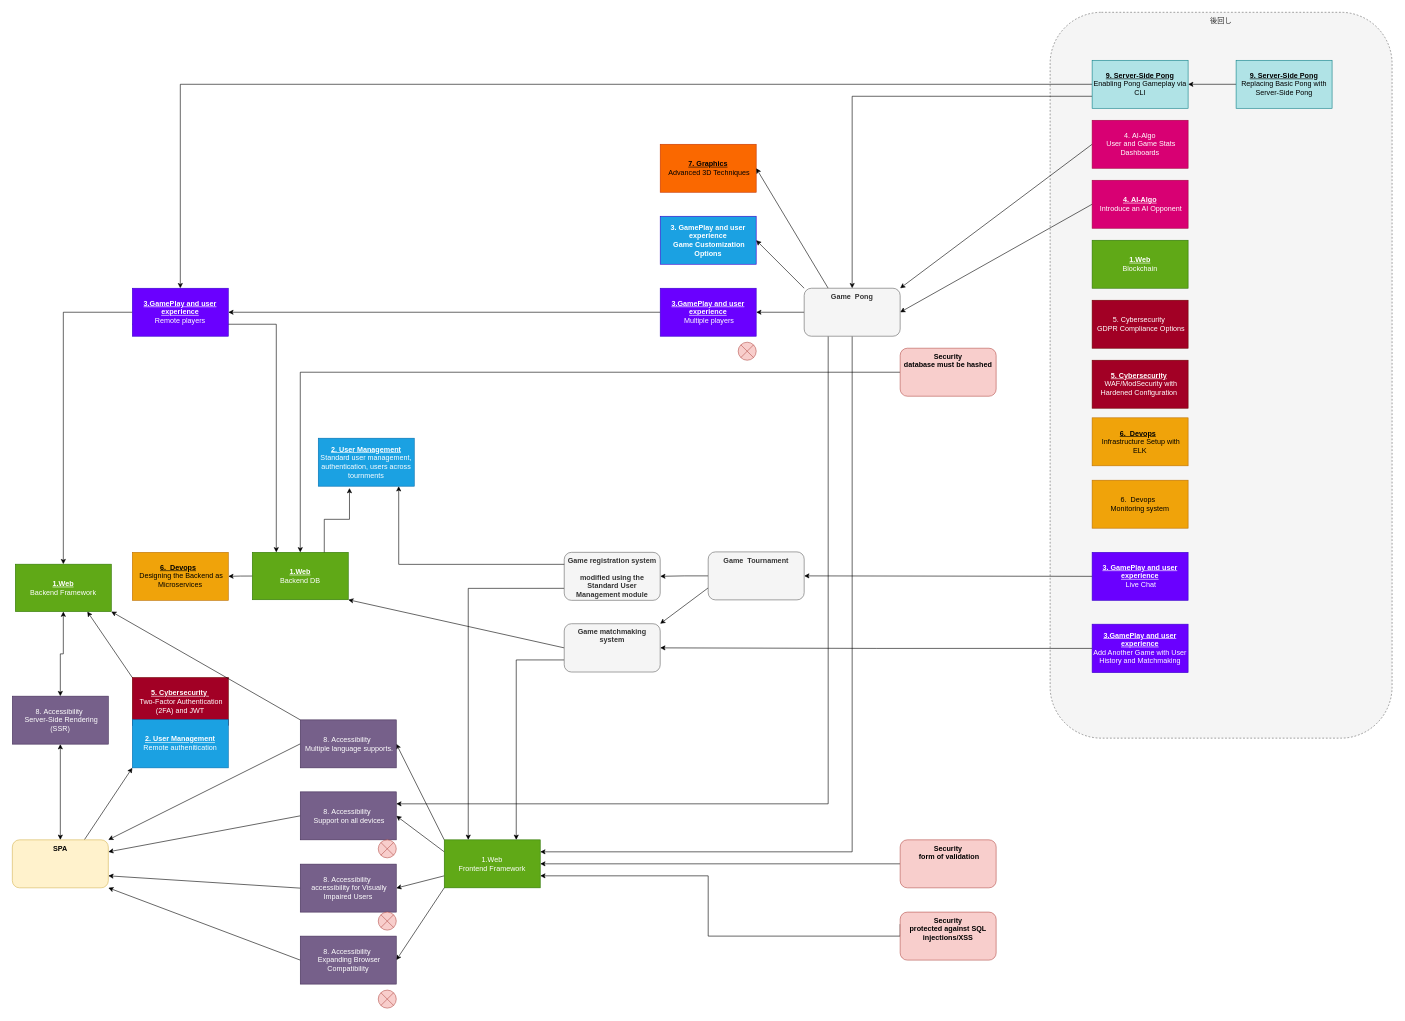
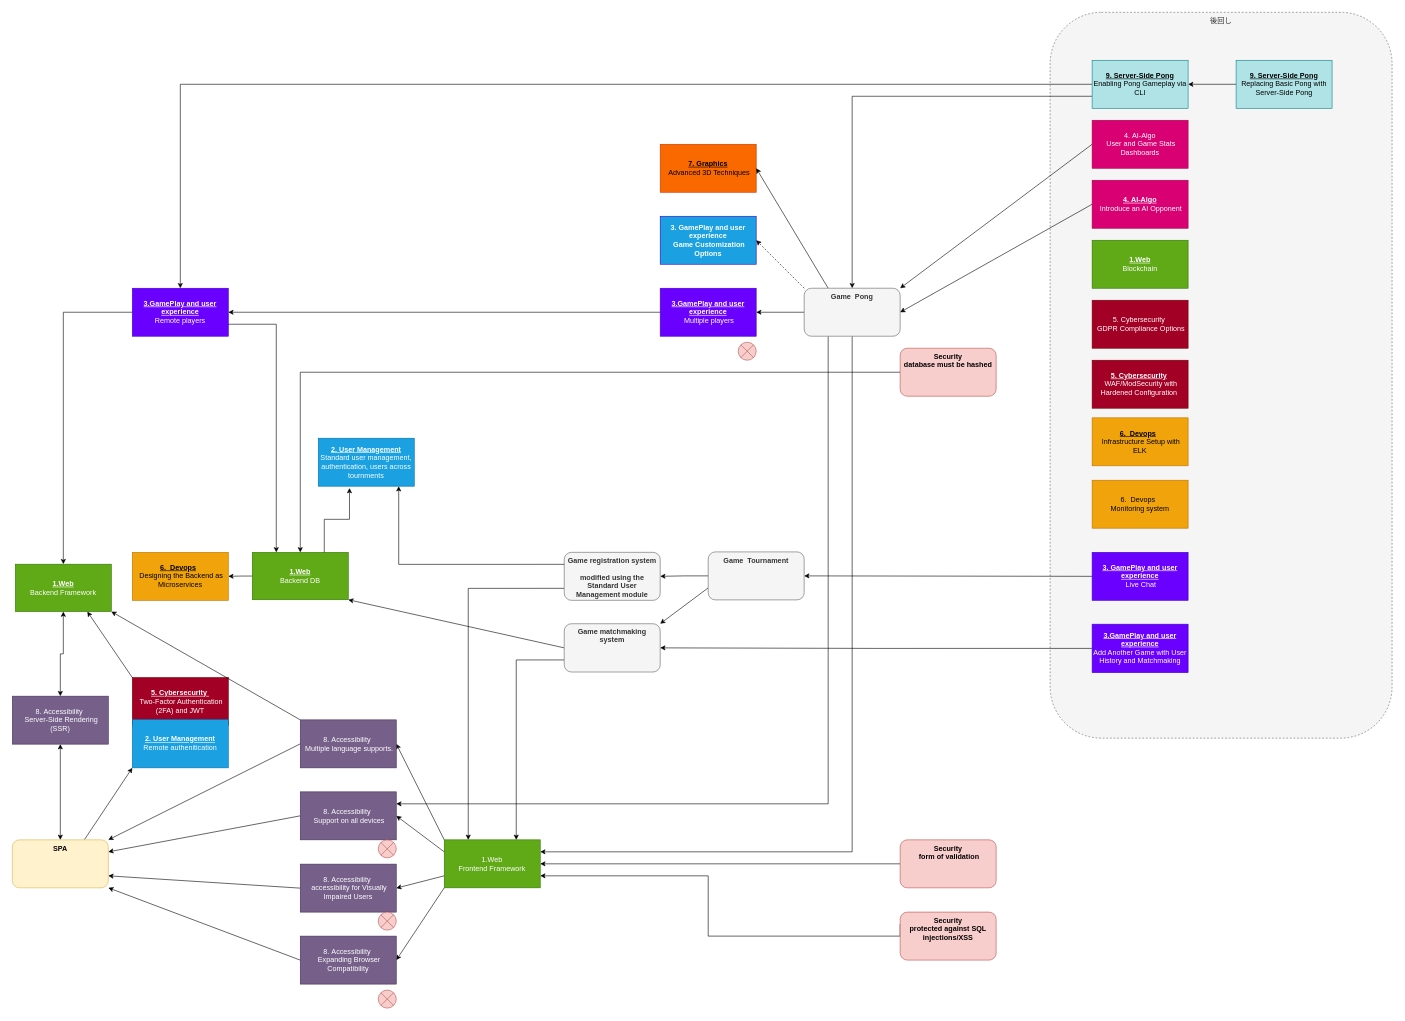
edge "Game Pong" -> "3. GamePlay and user experience Game Customization Options": style solid -> dashed
